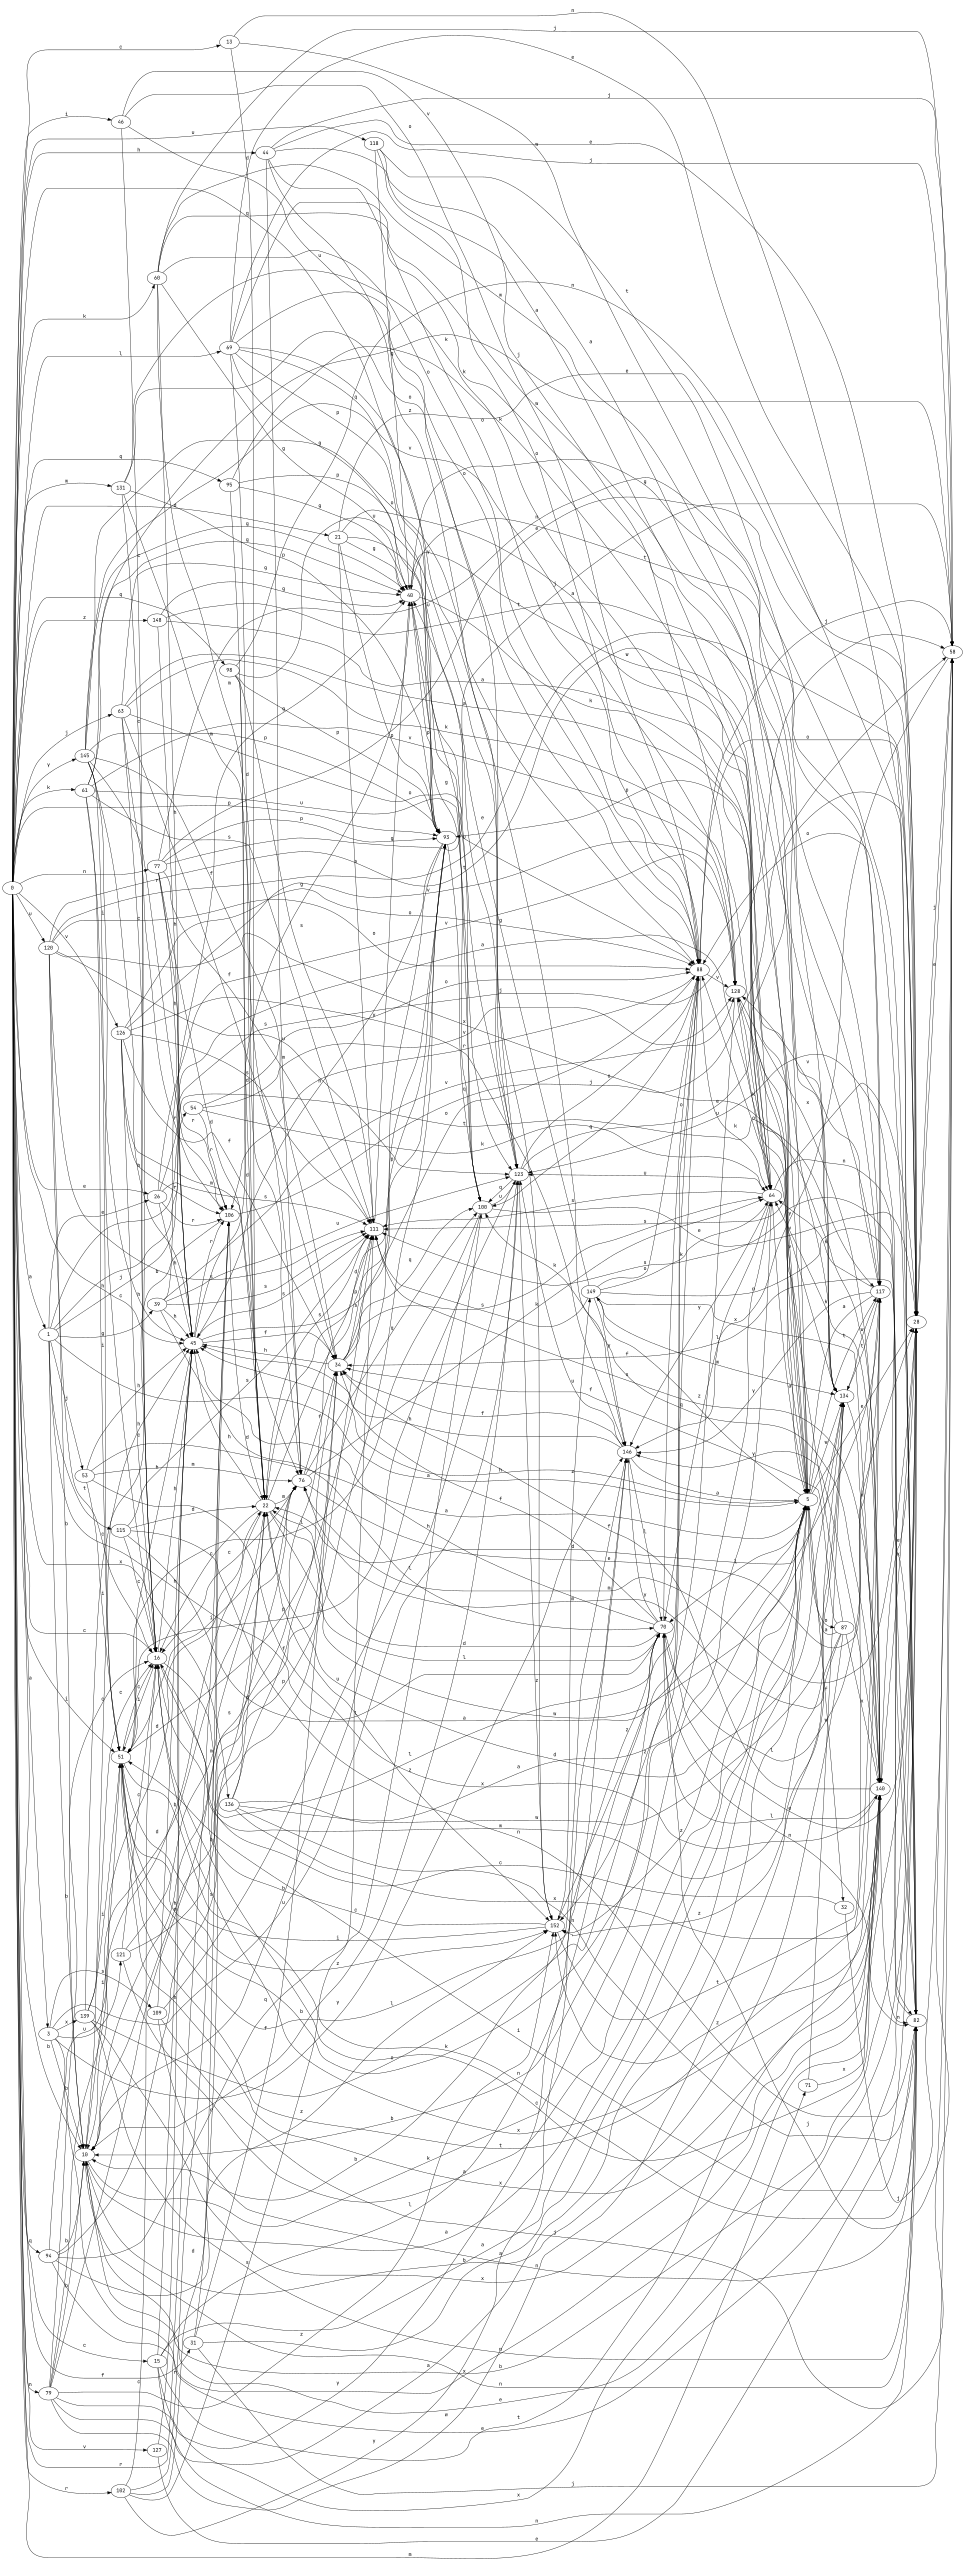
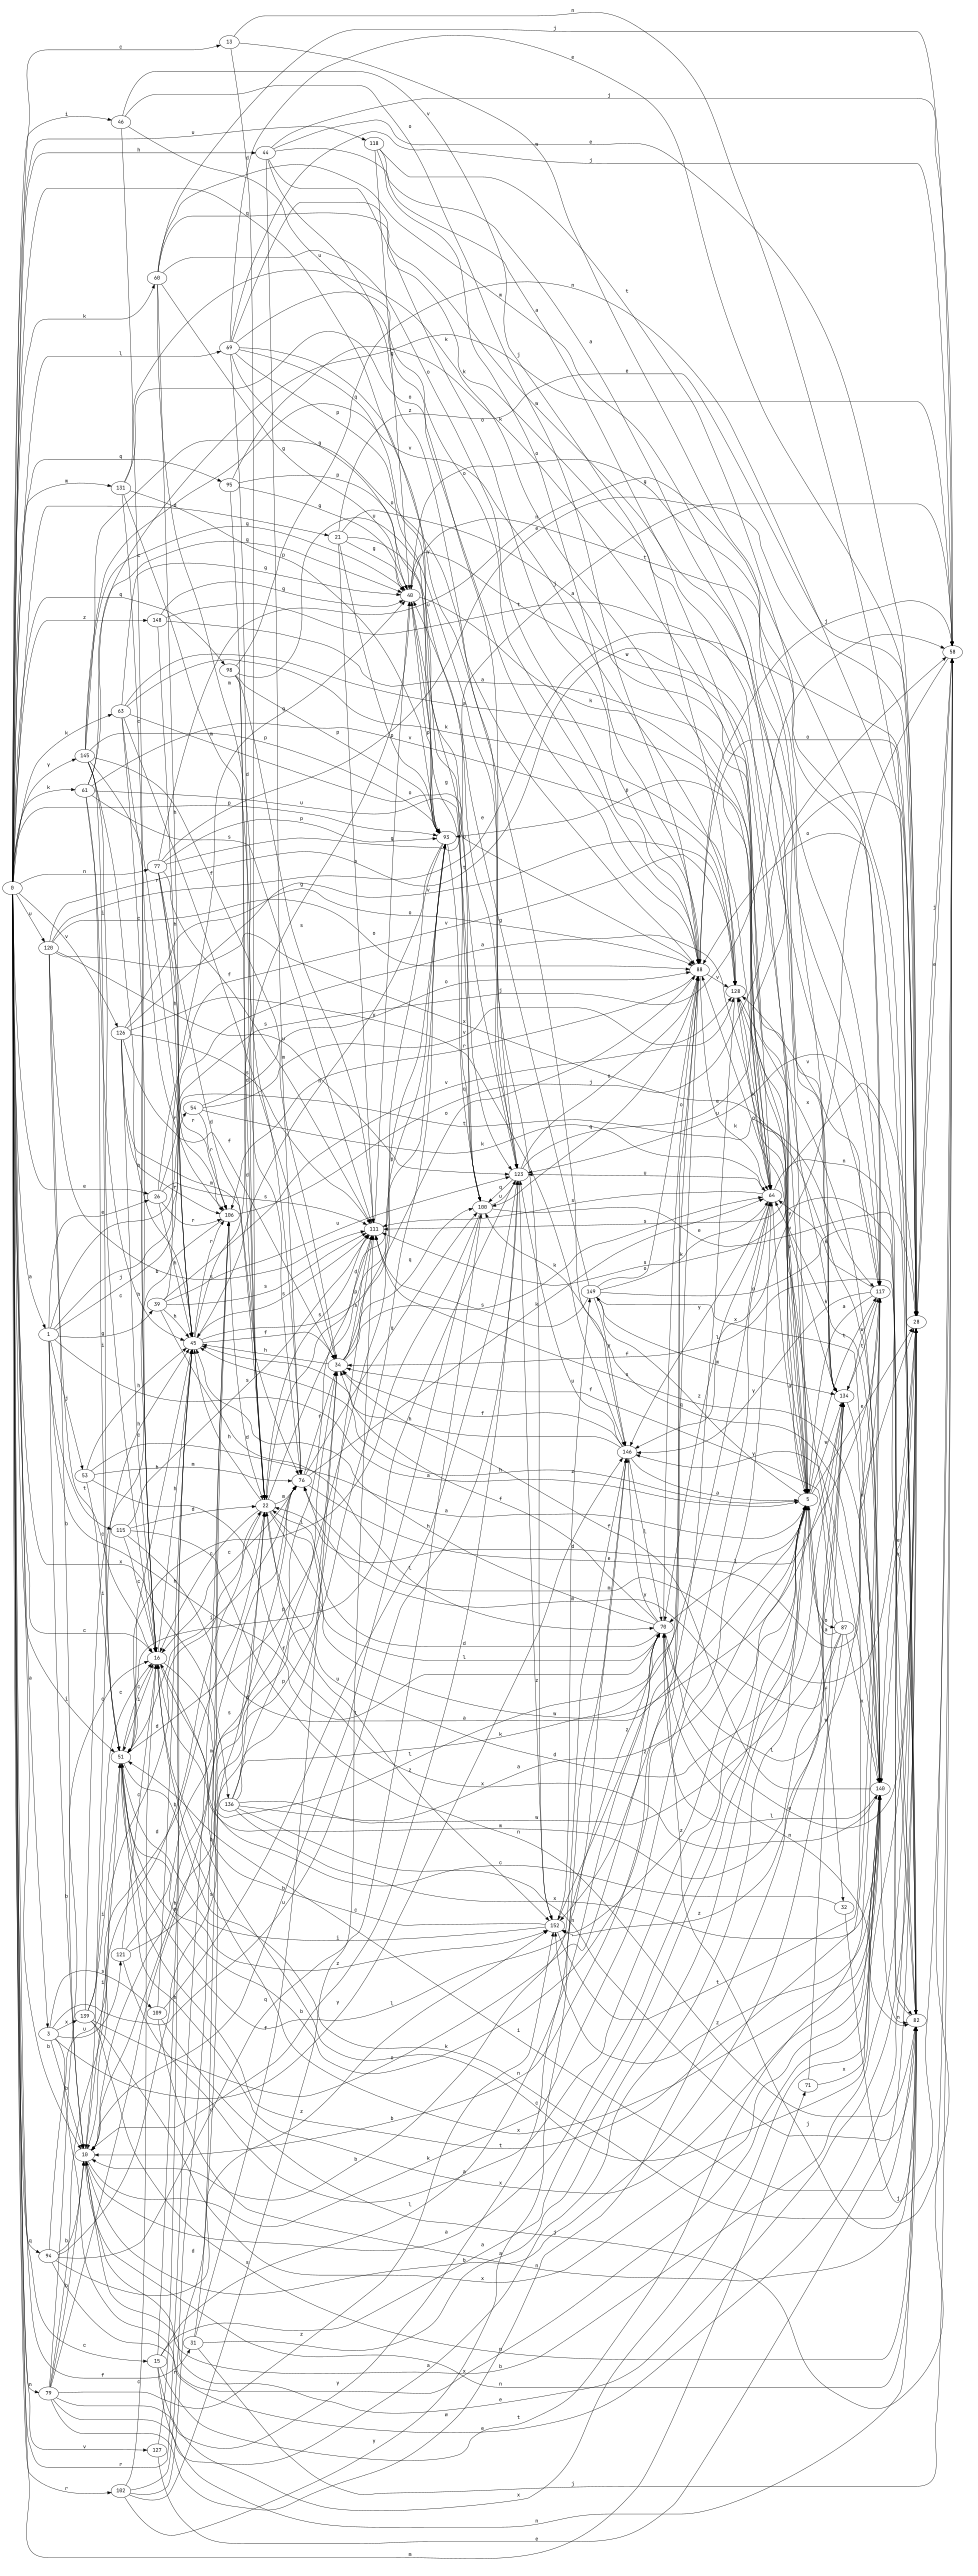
edge "0" -> "63": label "j" -> "k"
edge "0" -> "45": removed, label "h"
edge "136" -> "64": added, label "k"
